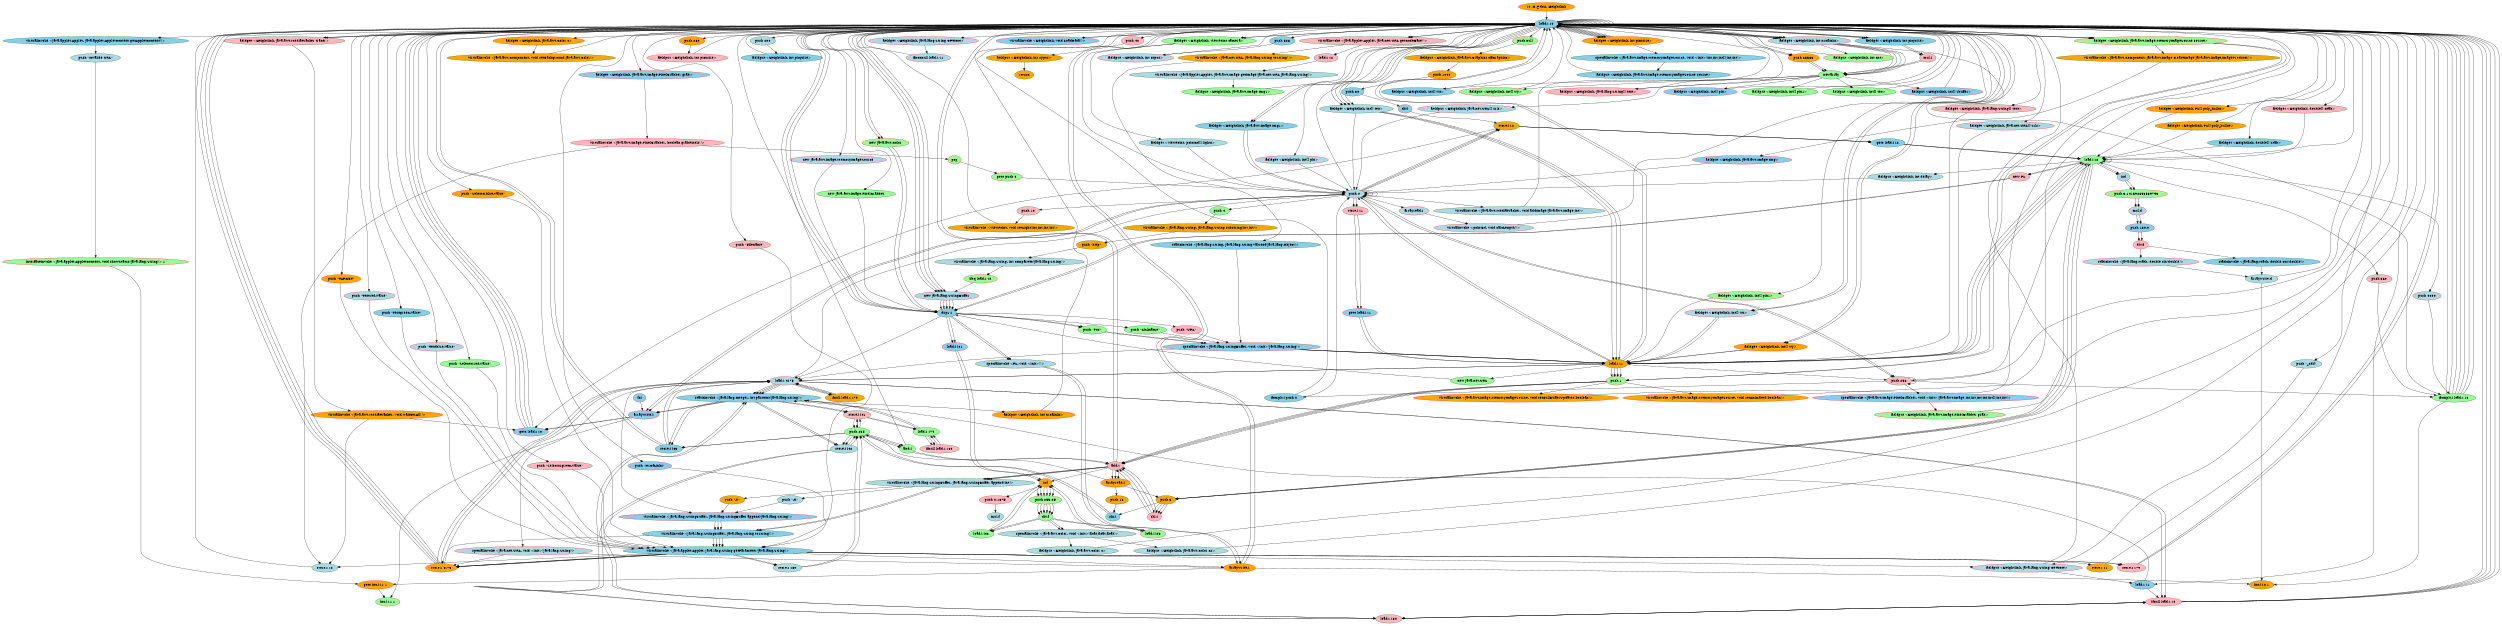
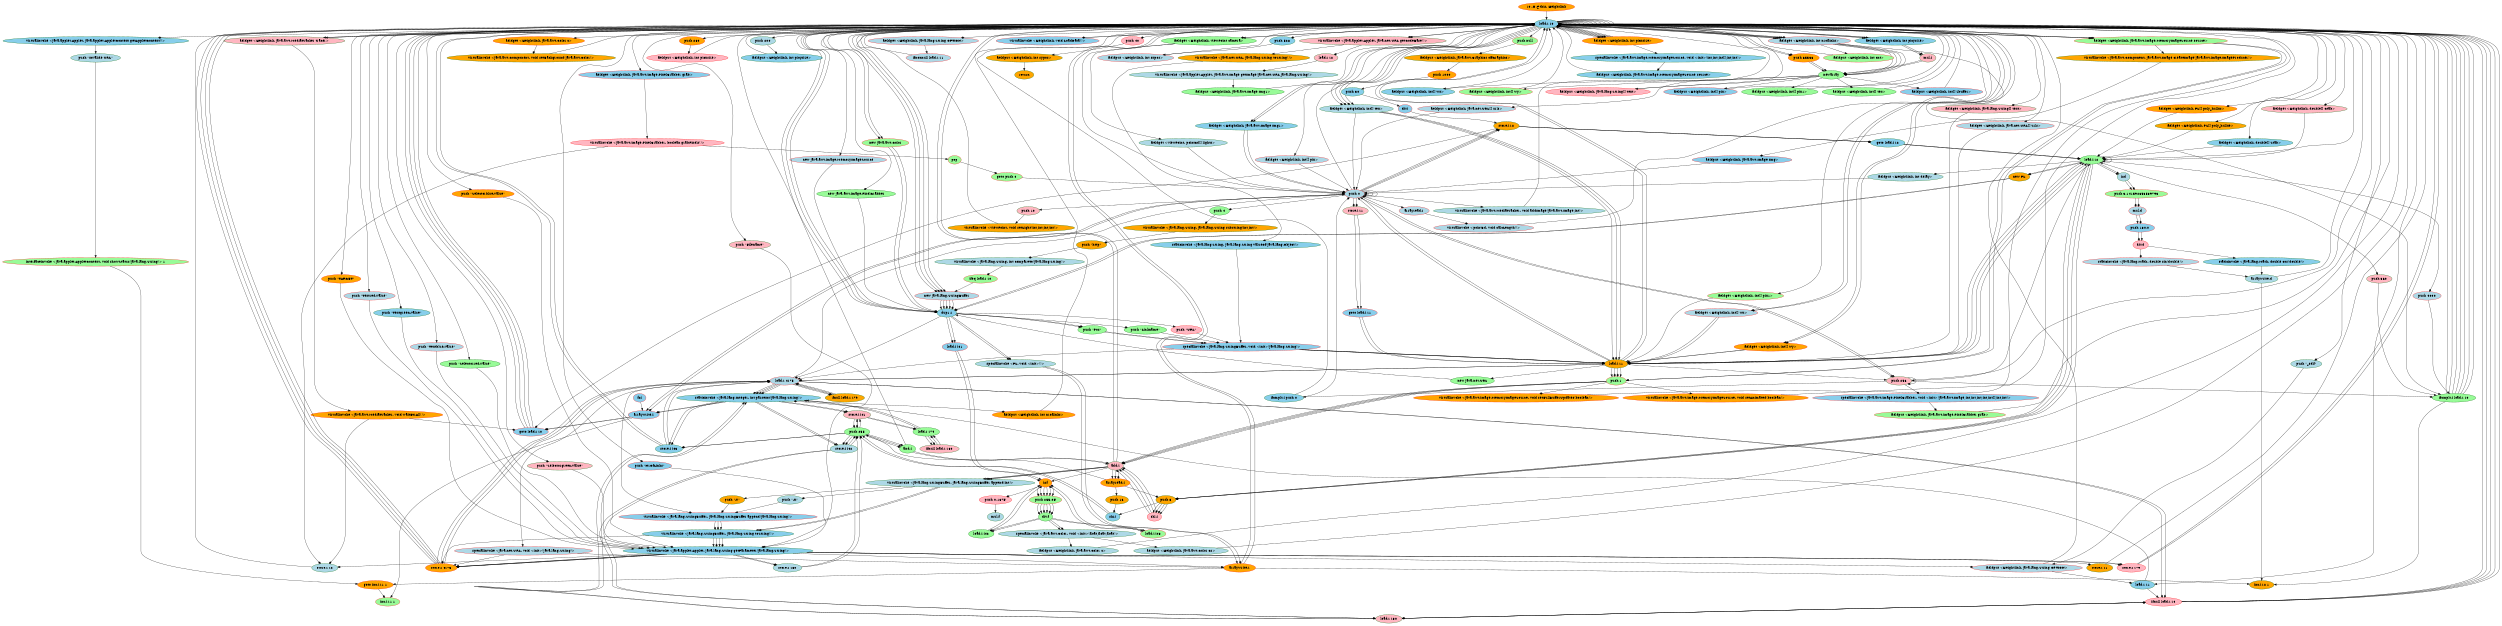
node "new PL": fillcolor lightpink -> orange
